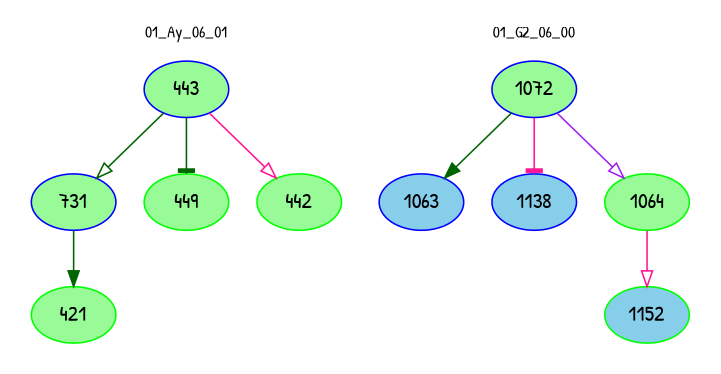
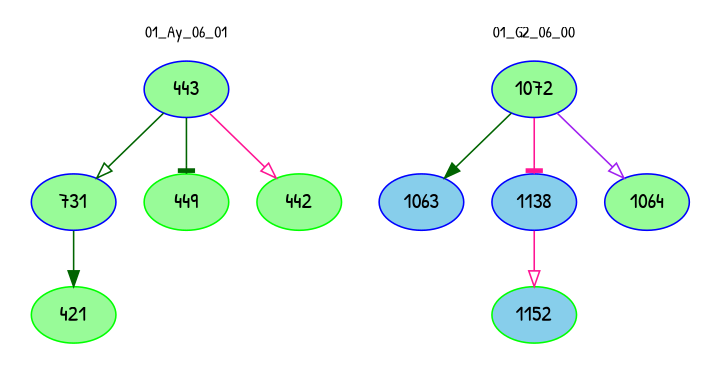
node "1064": color green -> blue
edge "1064" -> "1152": now "1138" -> "1152"
